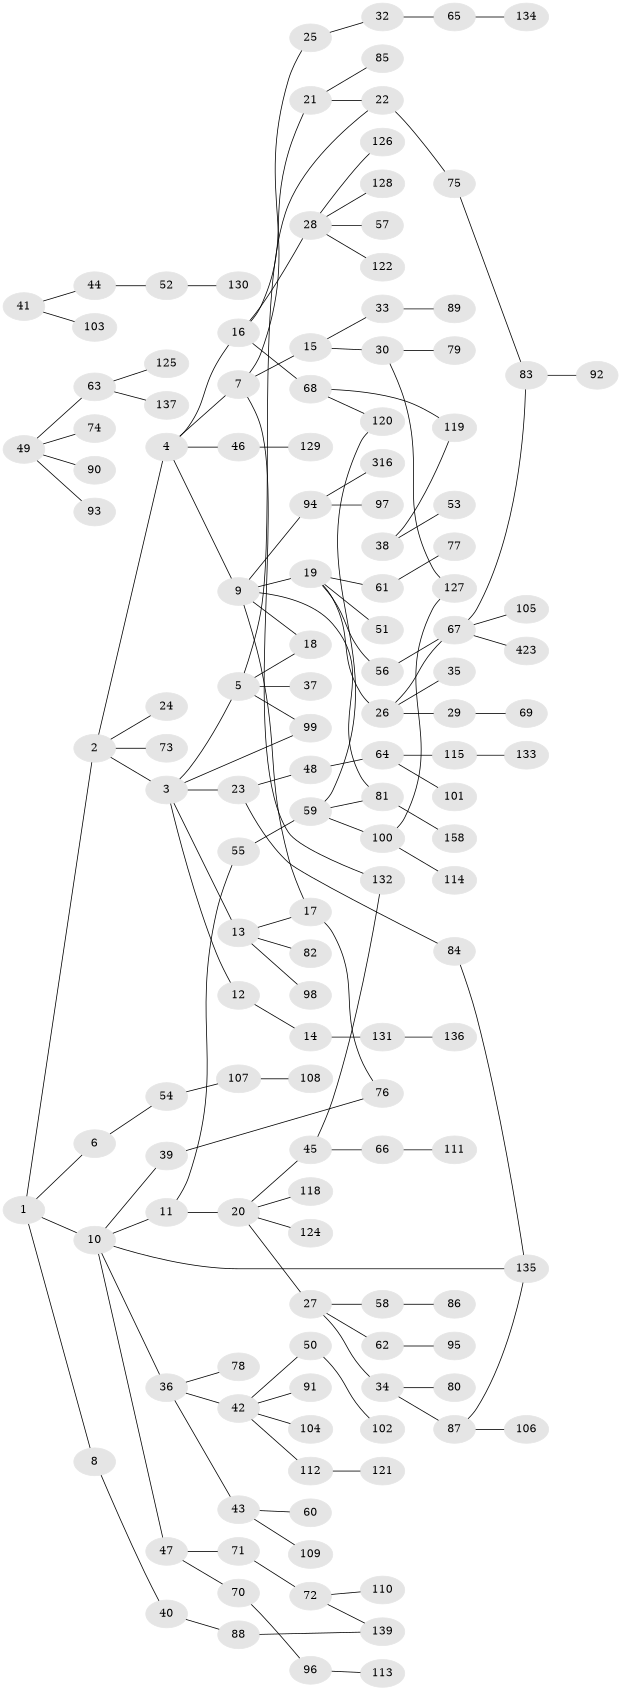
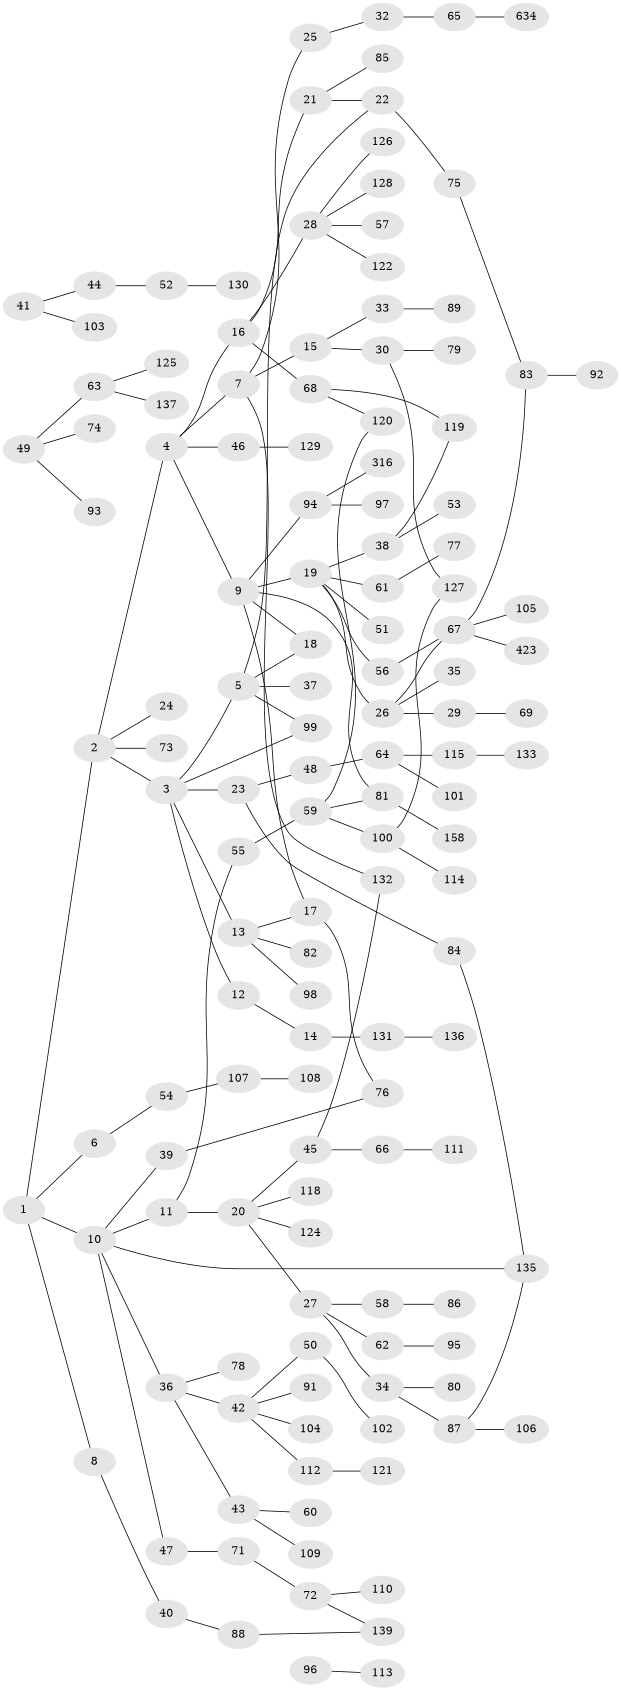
node "134": label "134" -> "634"
node "90": removed
edge "38" -- "19": added
node "70": removed
